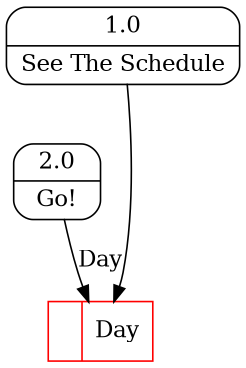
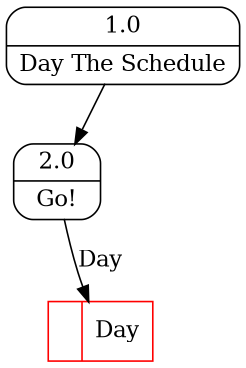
node "1.0": text "See The Schedule" -> "Day The Schedule"
edge "1.0" -> "Day": now "1.0" -> "2.0"
